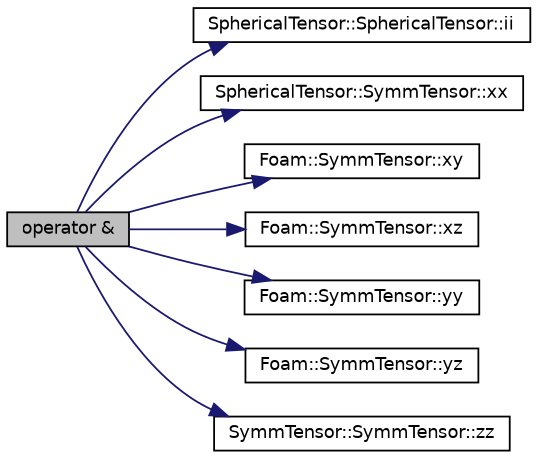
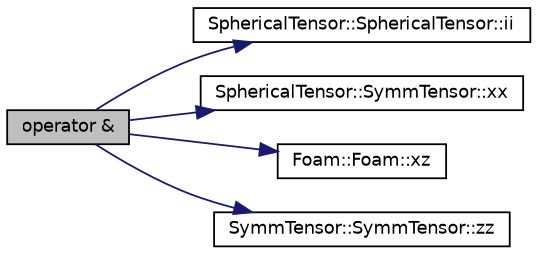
node "Foam::SymmTensor::xy": removed
node "Foam::SymmTensor::xz": label "Foam::SymmTensor::xz" -> "Foam::Foam::xz"
node "Foam::SymmTensor::yy": removed
node "Foam::SymmTensor::yz": removed
